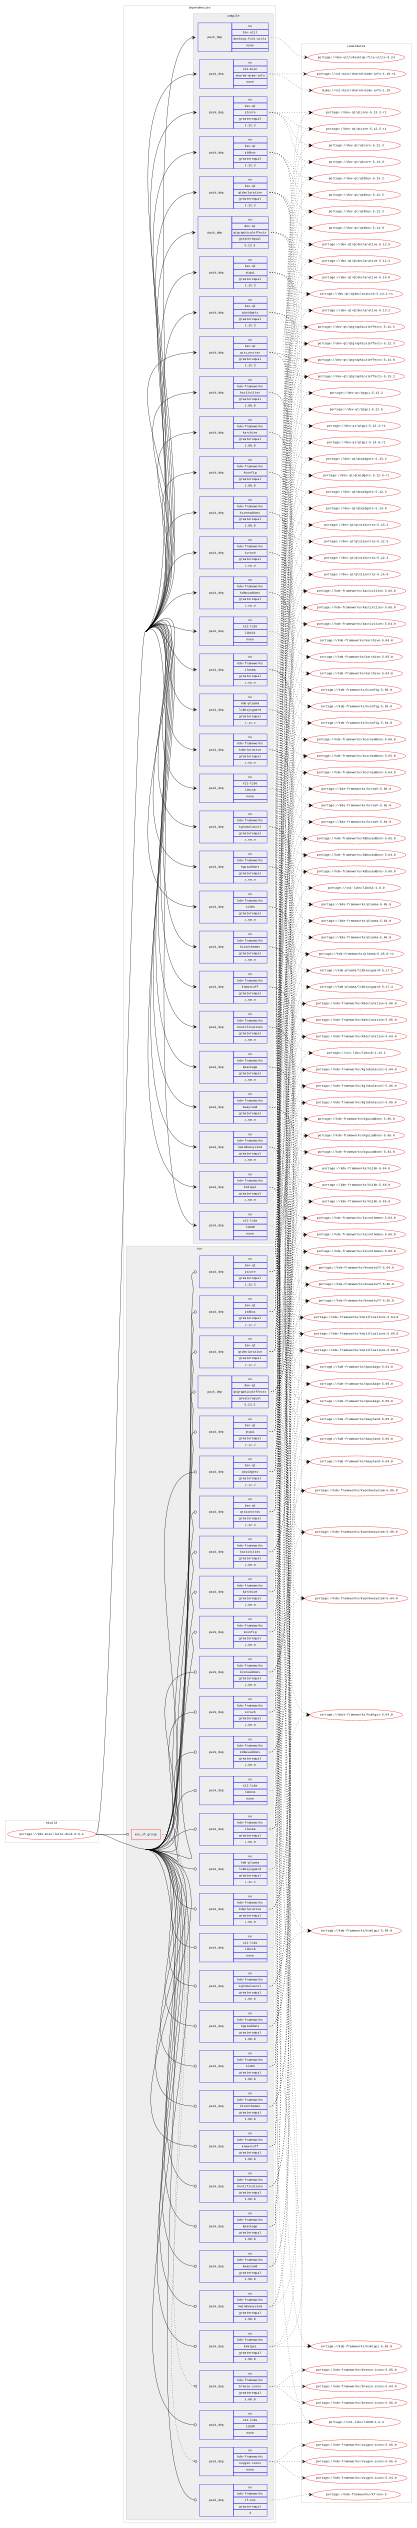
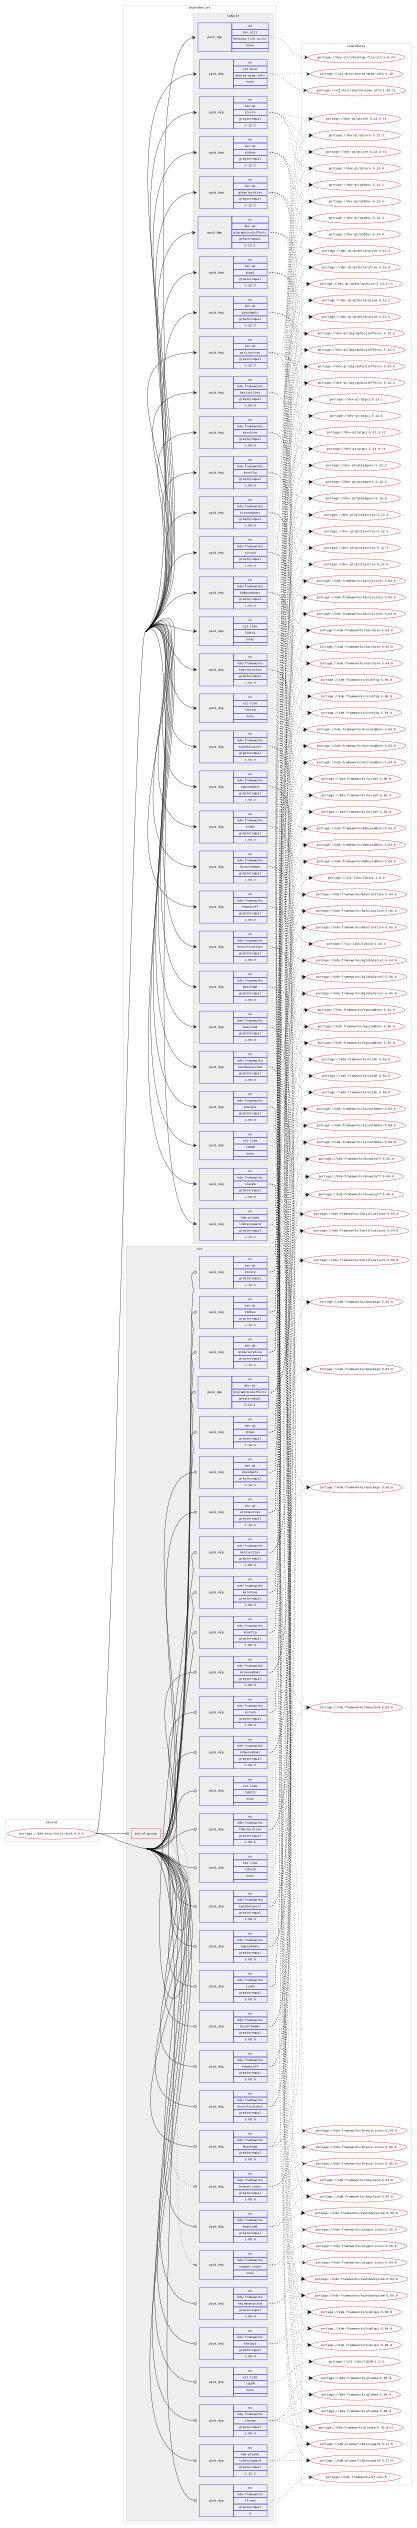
node "mime://x11-misc/shared-mime-info-1.10": label "mime://x11-misc/shared-mime-info-1.10" -> "portage://x11-misc/shared-mime-info-1.10"
node "portage://dev-qt/qtwidgets-5.12.5-r1": removed
node "portage://dock-frameworks/kxmlgui-5.64.0": label "portage://dock-frameworks/kxmlgui-5.64.0" -> "portage://kde-frameworks/kxmlgui-5.64.0"
